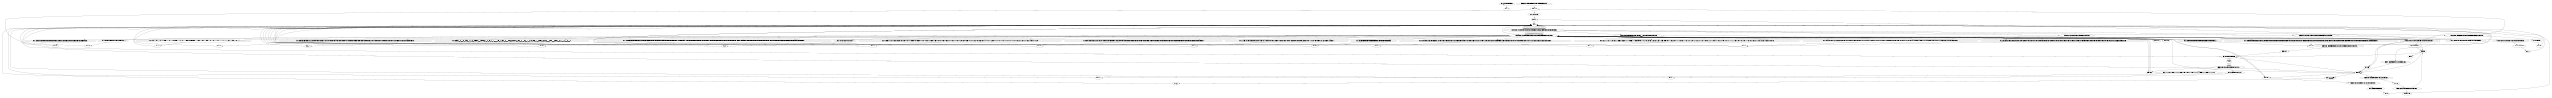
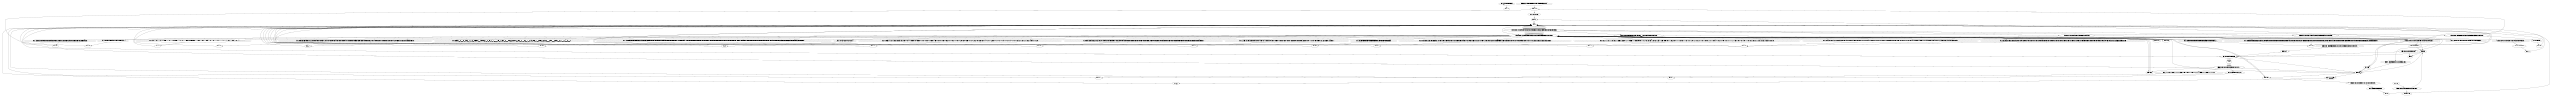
node "ifge new java.lang.StringBuilder": added
node "staticinvoke <GoogleUploader: void init(java.net.URL)>": removed
